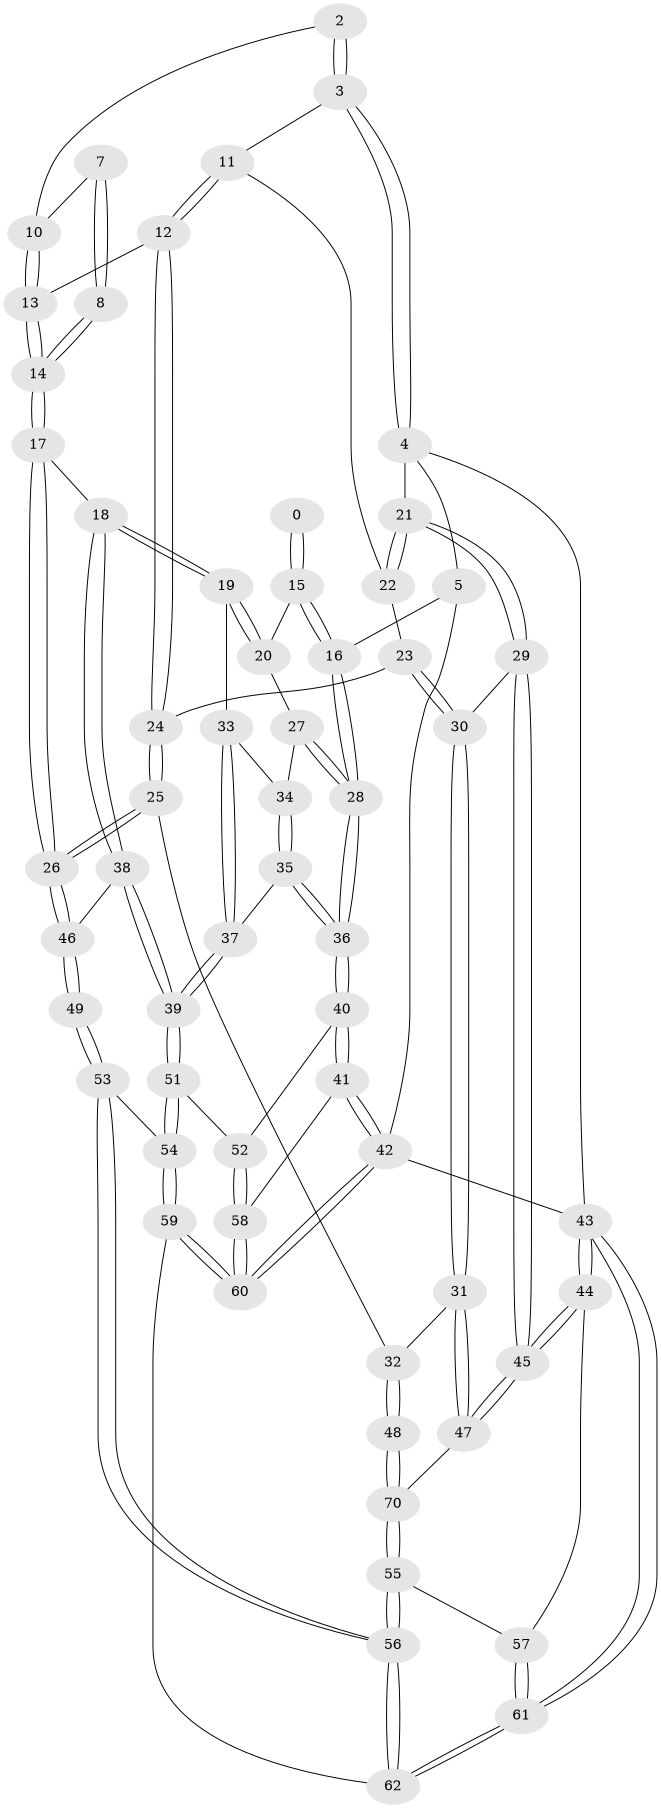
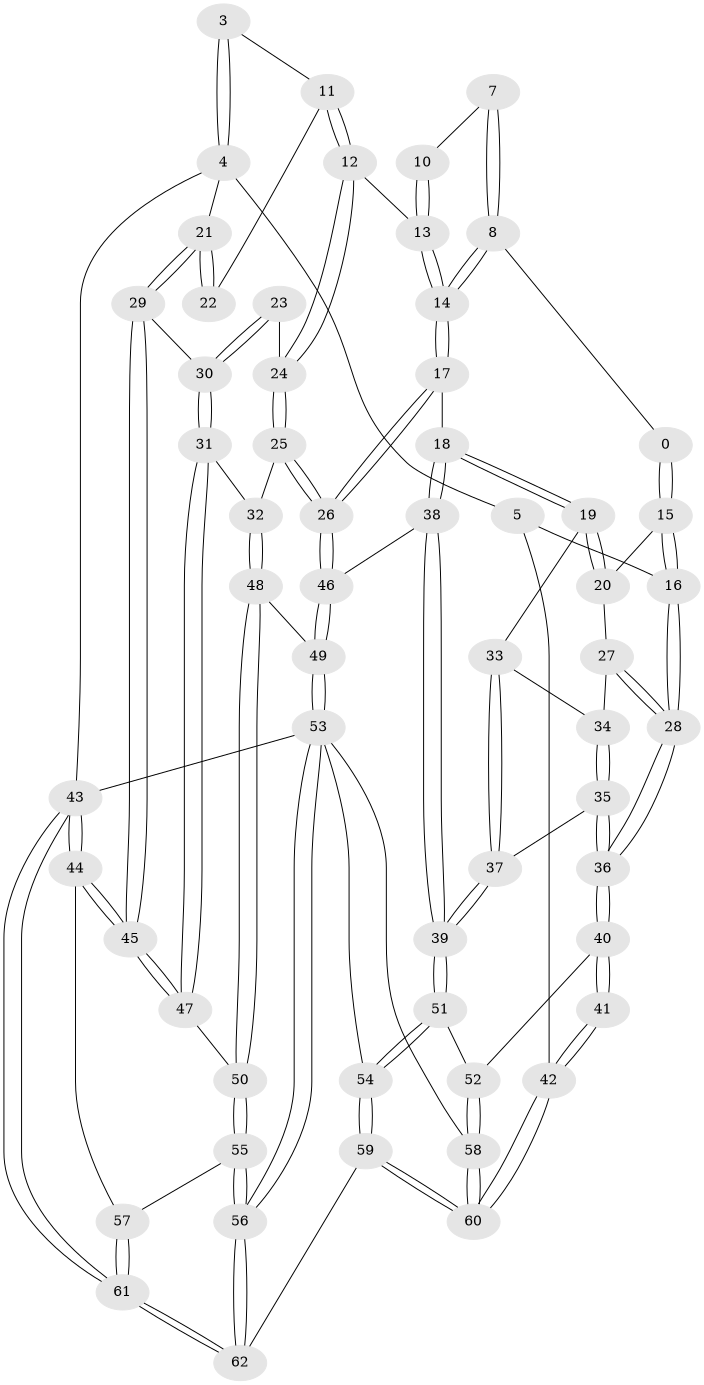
node "2": removed
edge "8" -- "0": added
edge "22" -- "23": removed
edge "48" -- "49": added
edge "41" -- "58": now "53" -- "58"
edge "42" -- "43": now "53" -- "43"
node "70": label "70" -> "50"
